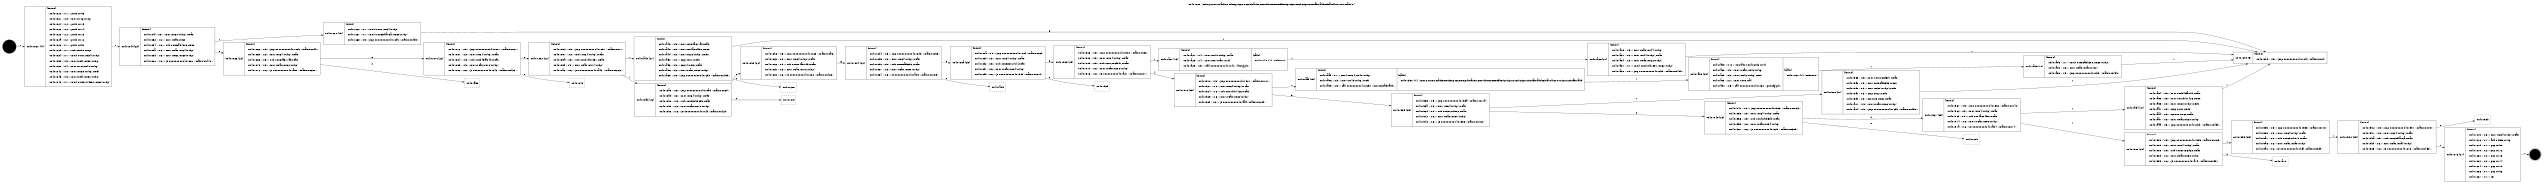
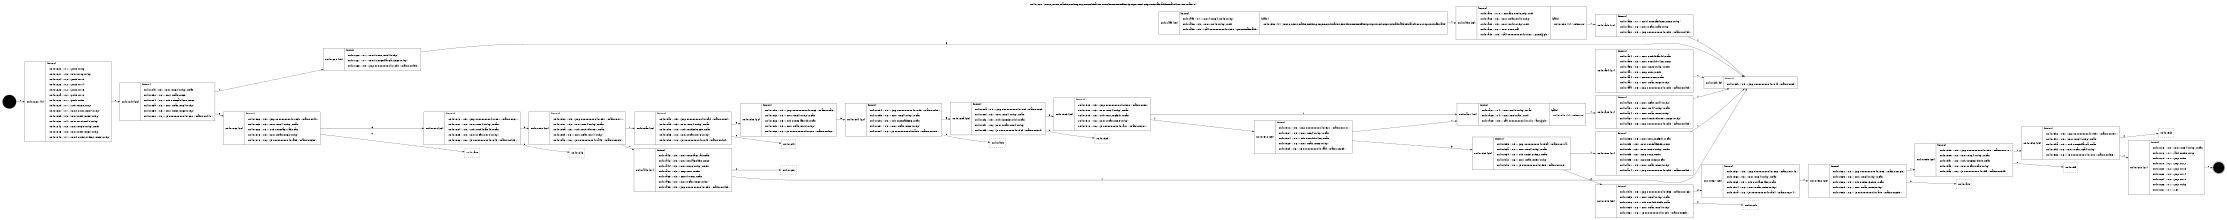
edge "0x40191c [25]" -> "0x401aaf [15]": now "0x40191c [25]" -> "0x401a21 [13]"
edge "0x401967 [25]" -> "0x401a94 [27]": removed, label "1"
node "0x401bff": added
